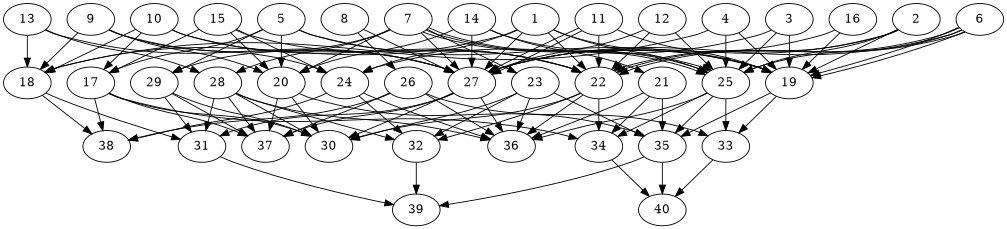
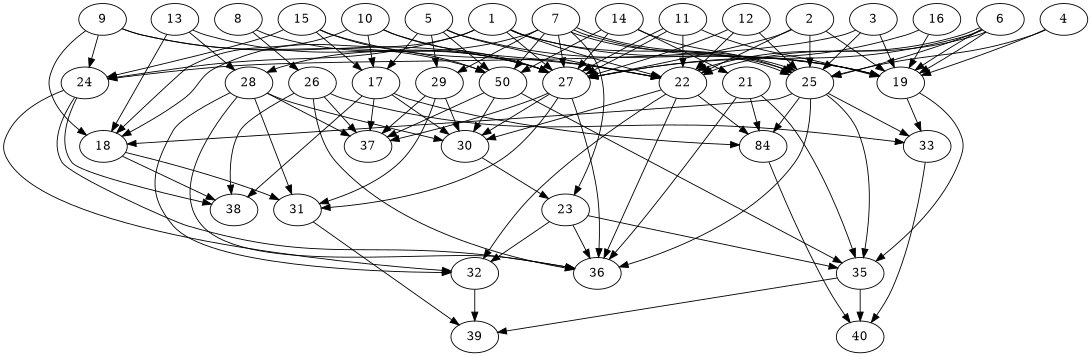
edge "4" -> "18": now "25" -> "18"
node "20": label "20" -> "50"
edge "23" -> "30": reversed
node "34": label "34" -> "84"
